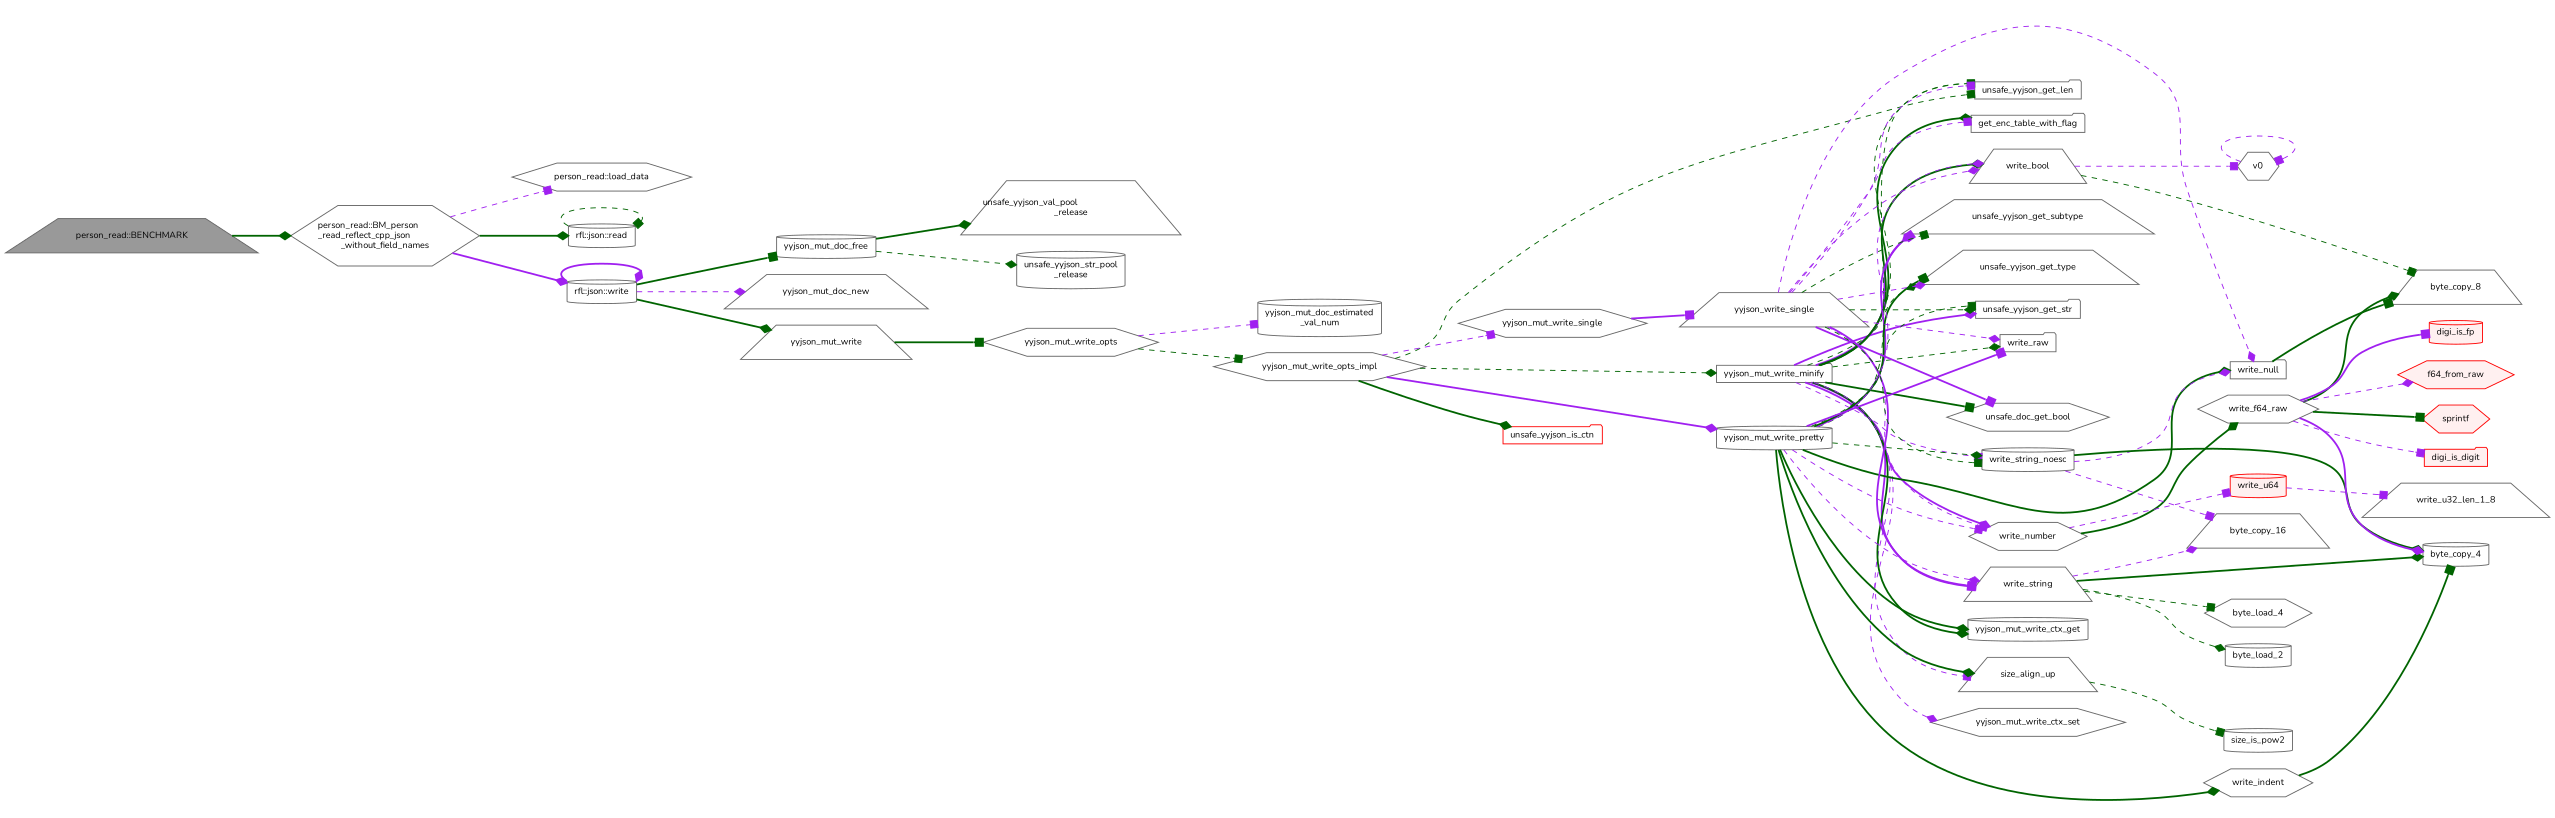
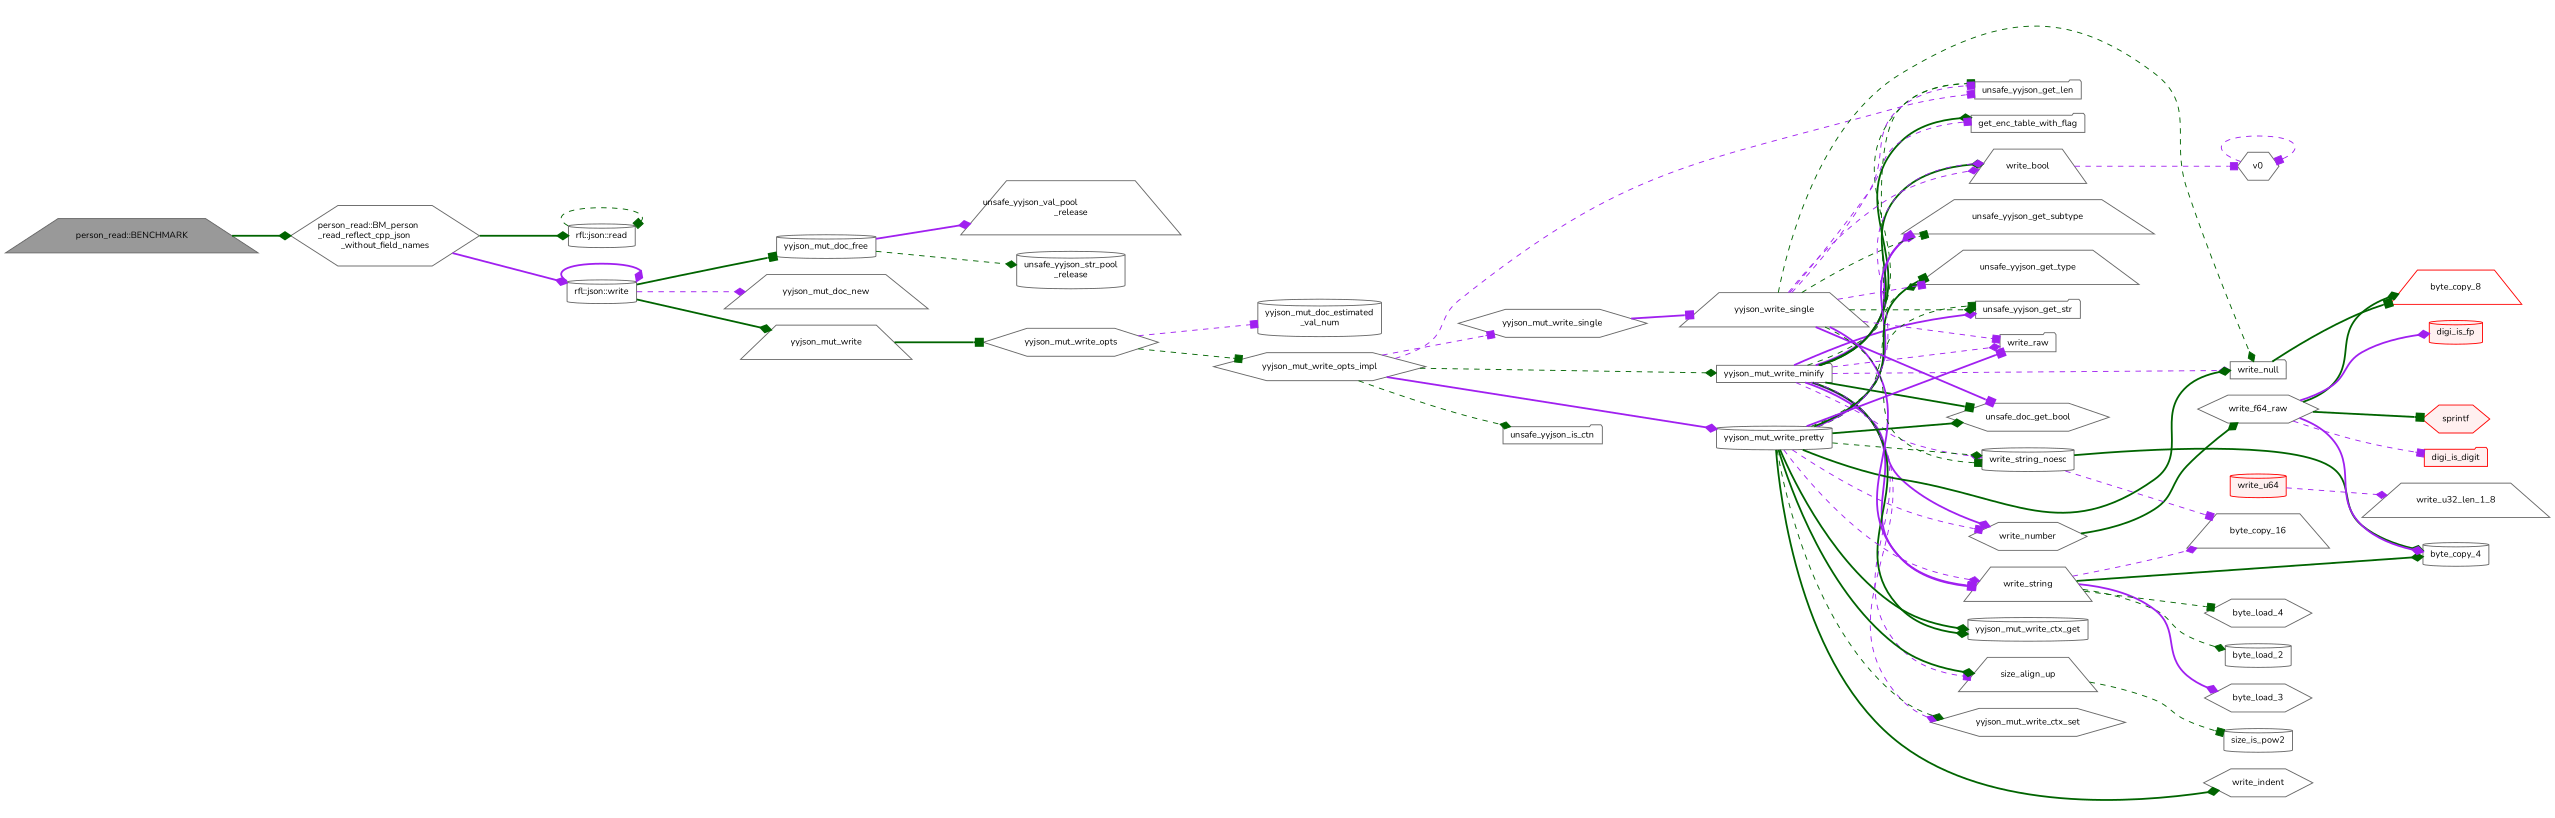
edge "yyjson_write_single" -> "write_null": color purple -> darkgreen
node "person_read::load_data": removed
edge "yyjson_mut_write_opts_impl" -> "unsafe_yyjson_get_len": color darkgreen -> purple
edge "write_bool" -> "byte_copy_8": removed
edge "yyjson_mut_doc_free" -> "unsafe_yyjson_val_pool _release": color darkgreen -> purple
node "byte_copy_8": color grey40 -> red
edge "yyjson_write_single" -> "unsafe_yyjson_get_type": arrowhead diamond -> box
edge "yyjson_write_single" -> "write_raw": arrowhead diamond -> box
edge "yyjson_mut_write_minify" -> "write_raw": color darkgreen -> purple
edge "write_f64_raw" -> "digi_is_fp": arrowhead box -> diamond
node "f64_from_raw": removed
edge "yyjson_mut_write_opts_impl" -> "unsafe_yyjson_is_ctn": style bold -> dashed
edge "yyjson_mut_write_minify" -> "write_string_noesc": arrowhead box -> diamond
edge "yyjson_mut_write_pretty" -> "unsafe_doc_get_bool": added
node "unsafe_yyjson_is_ctn": color red -> grey40
edge "write_string_noesc" -> "write_null": now "yyjson_mut_write_minify" -> "write_null"
edge "yyjson_write_single" -> "write_number": removed
edge "write_u64" -> "write_u32_len_1_8": arrowhead box -> diamond
edge "write_number" -> "write_u64": removed
edge "yyjson_mut_write_pretty" -> "yyjson_mut_write_ctx_set": added
edge "write_indent" -> "byte_copy_4": removed
node "byte_load_3": added
